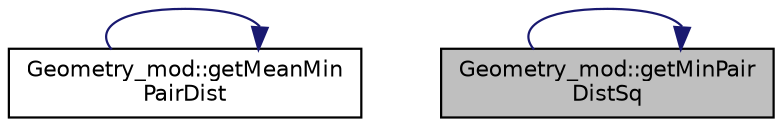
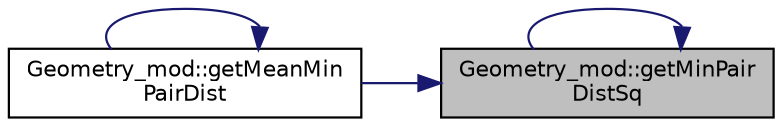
edge "Geometry_mod::getMeanMin PairDist" -> "Geometry_mod::getMinPair DistSq": added
